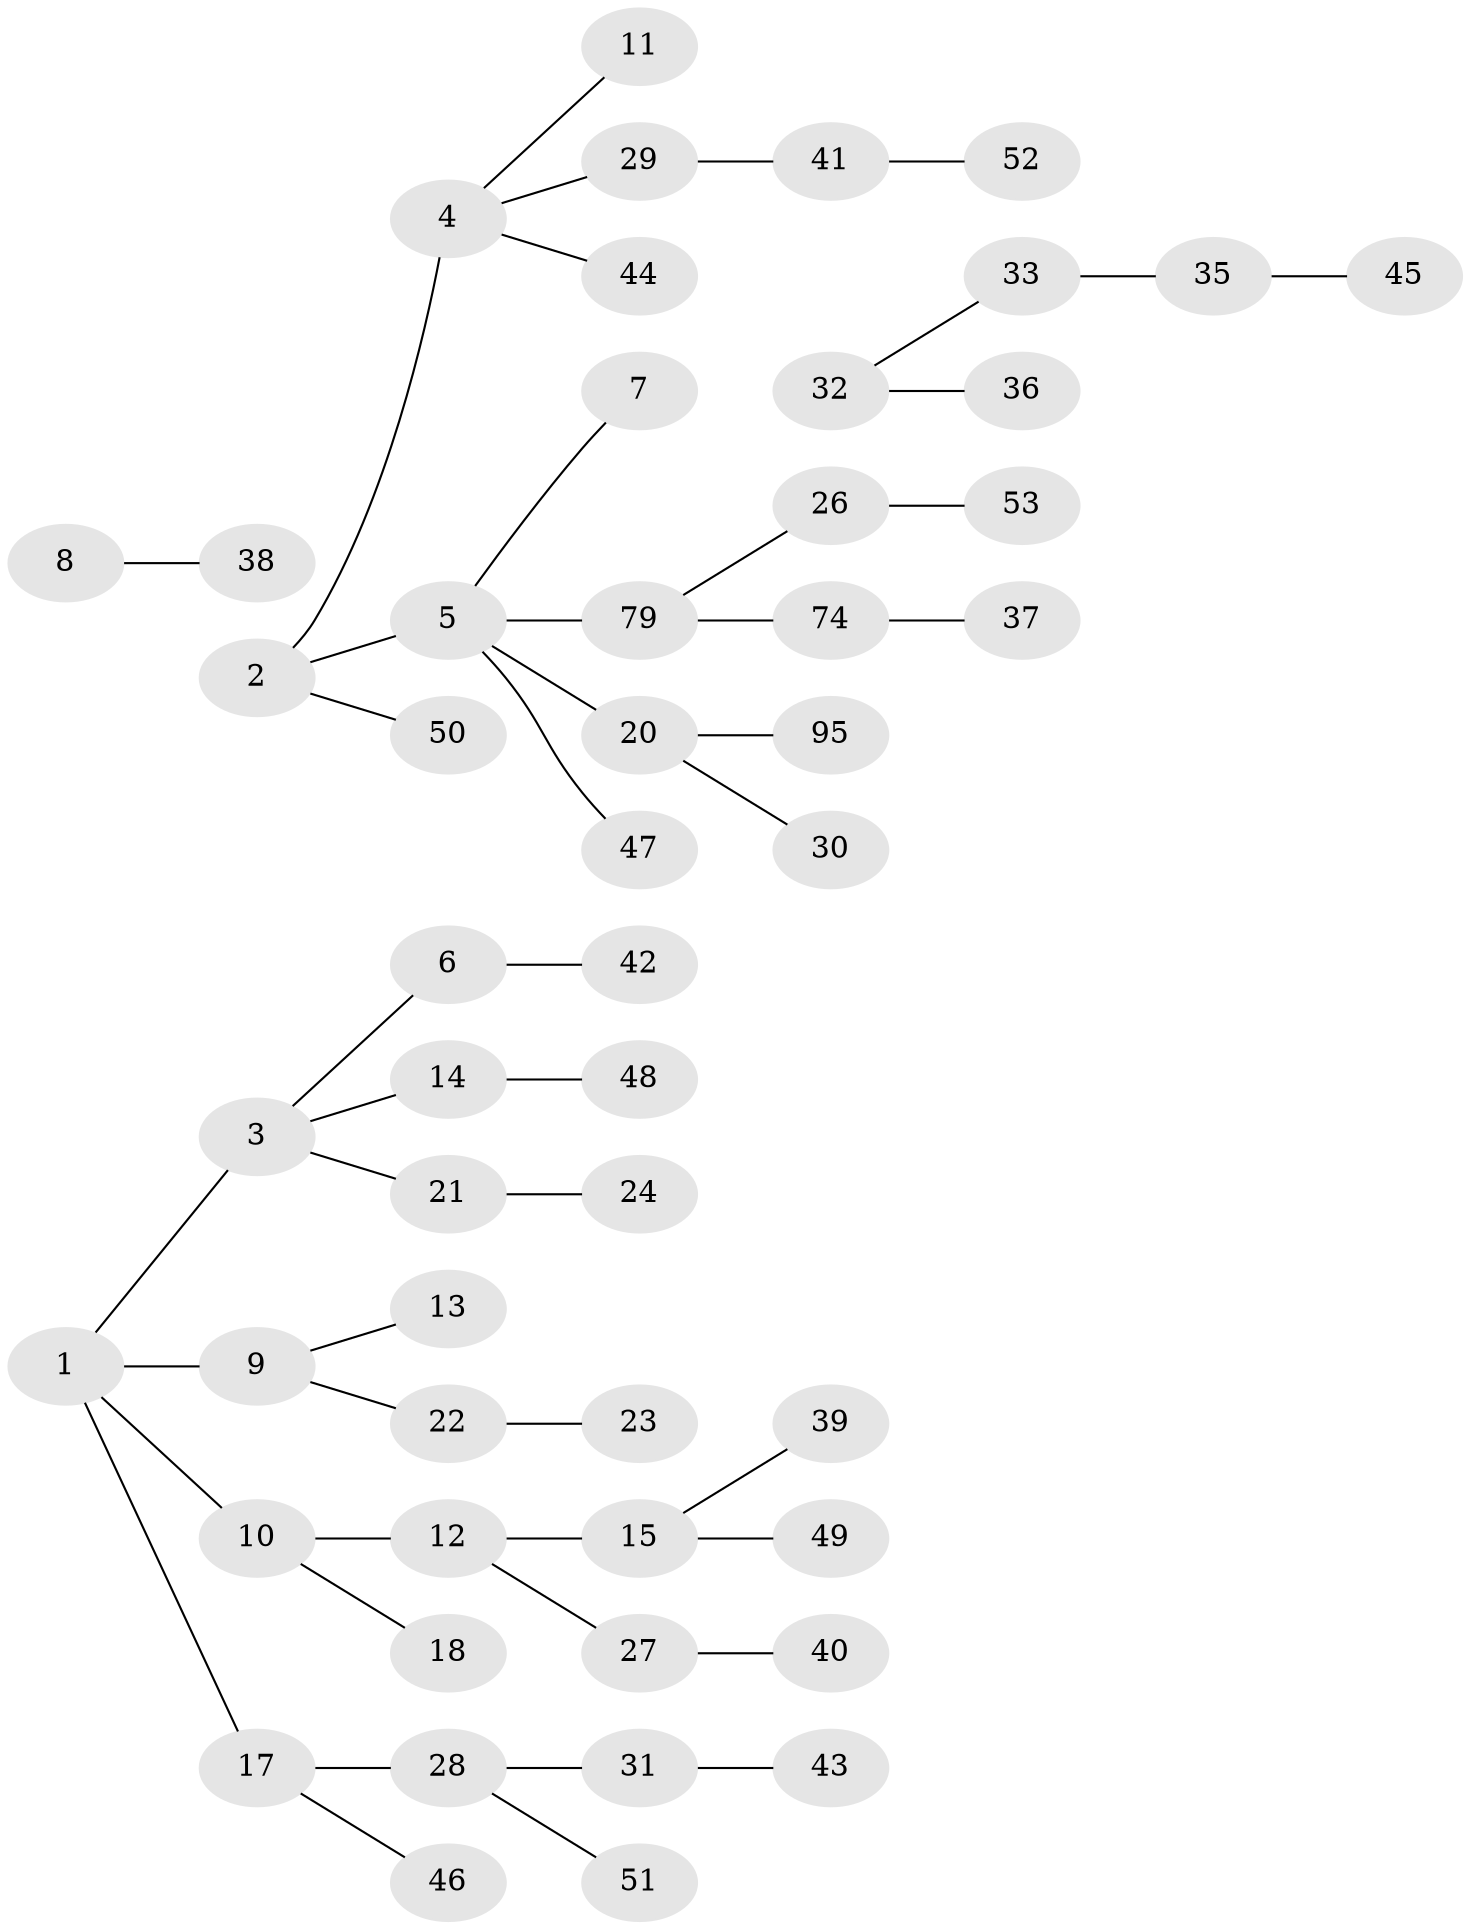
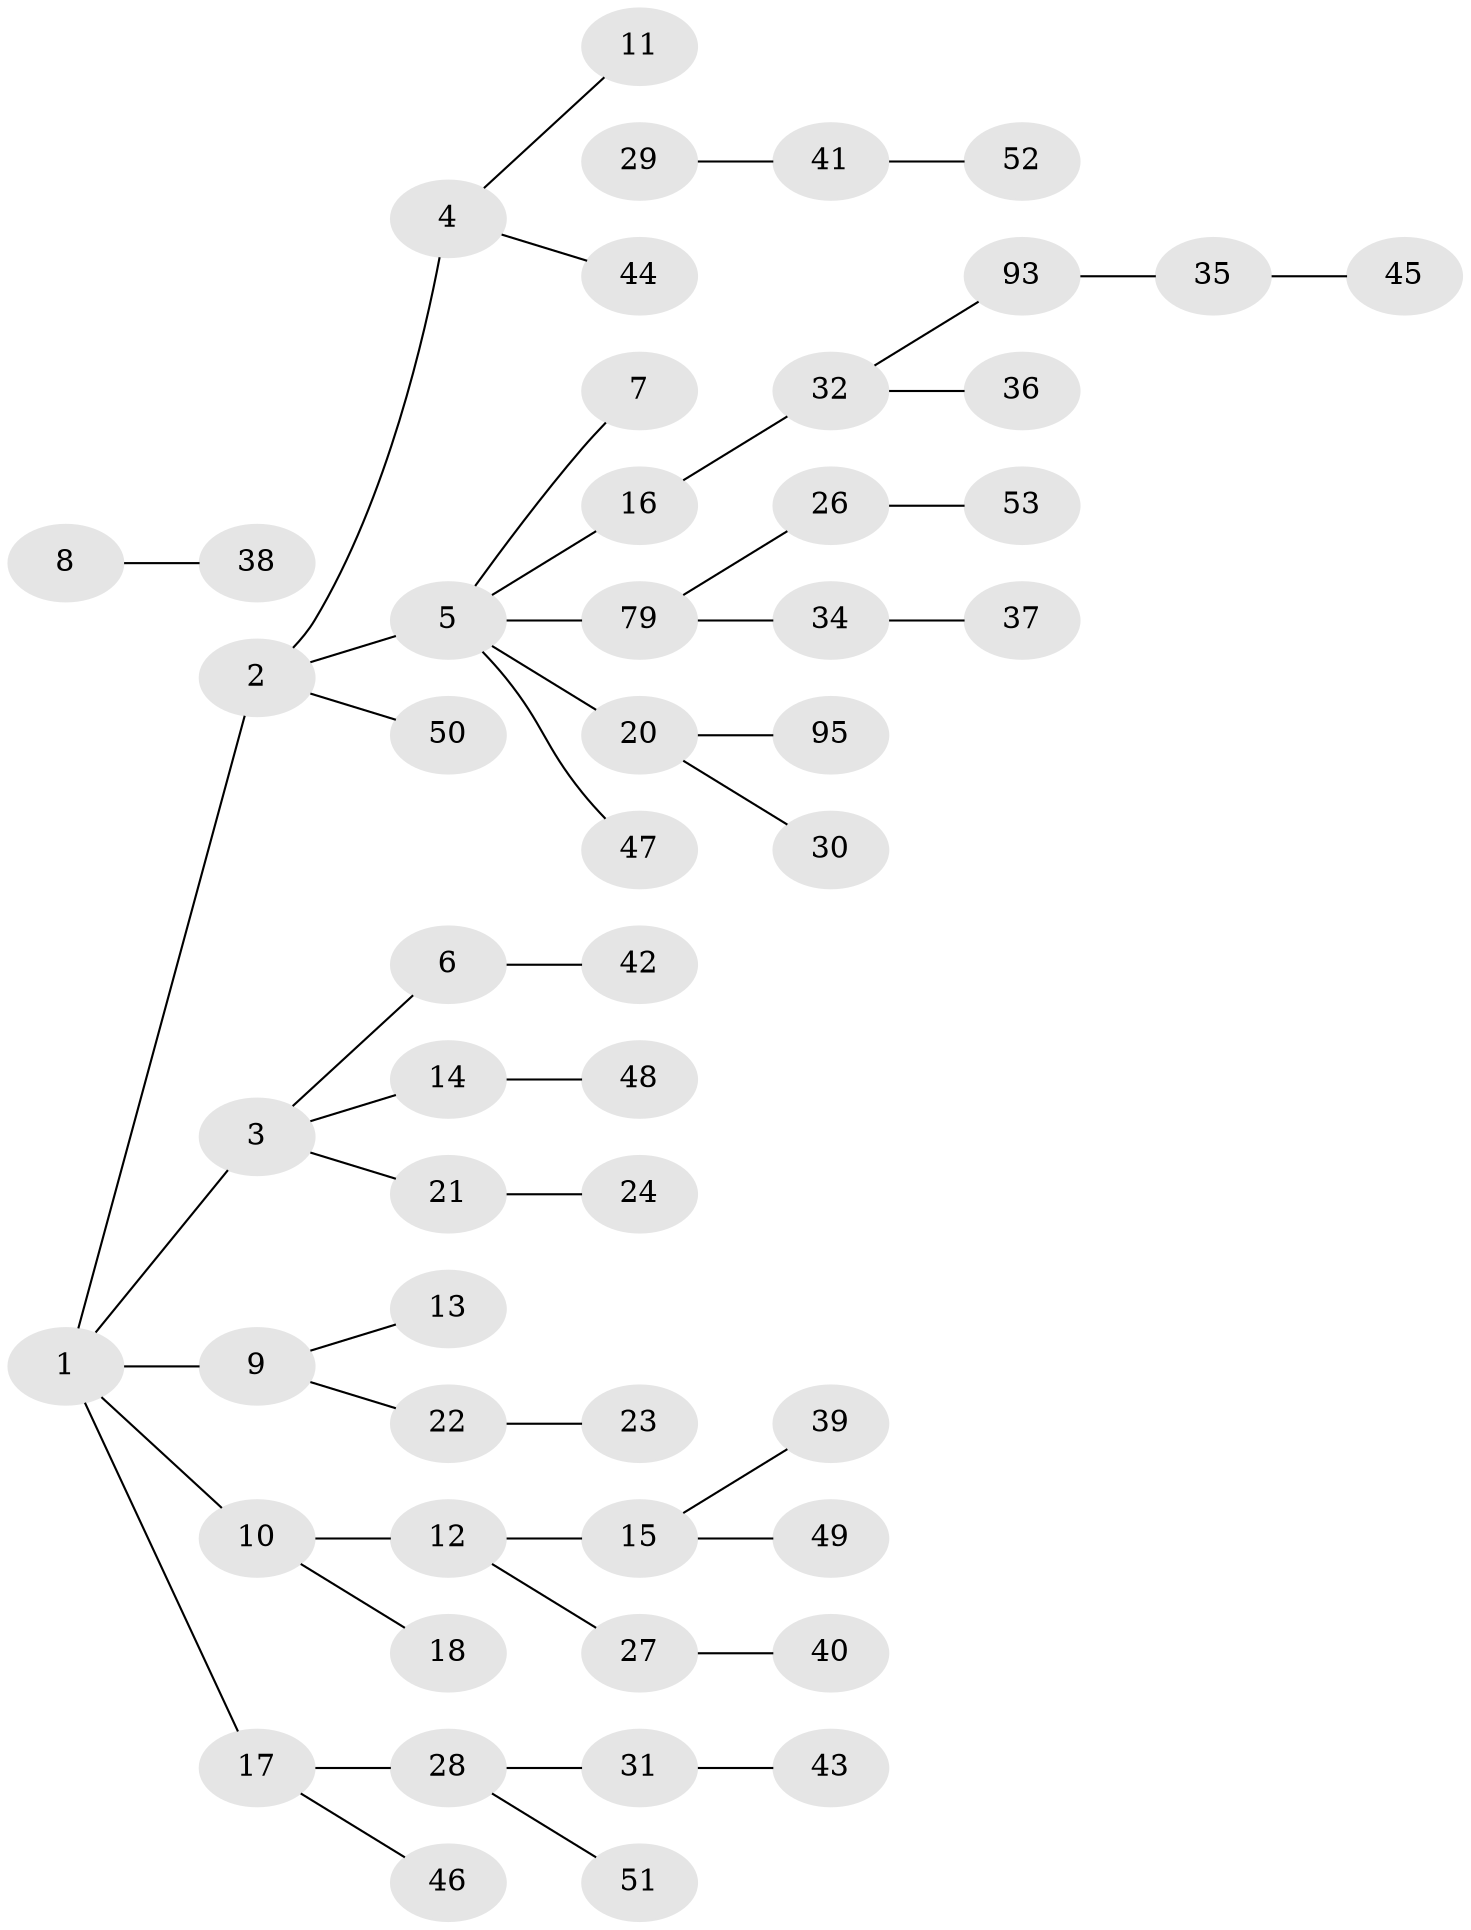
edge "29" -- "4": removed
node "33": label "33" -> "93"
node "16": added
node "74": label "74" -> "34"
edge "2" -- "1": added
